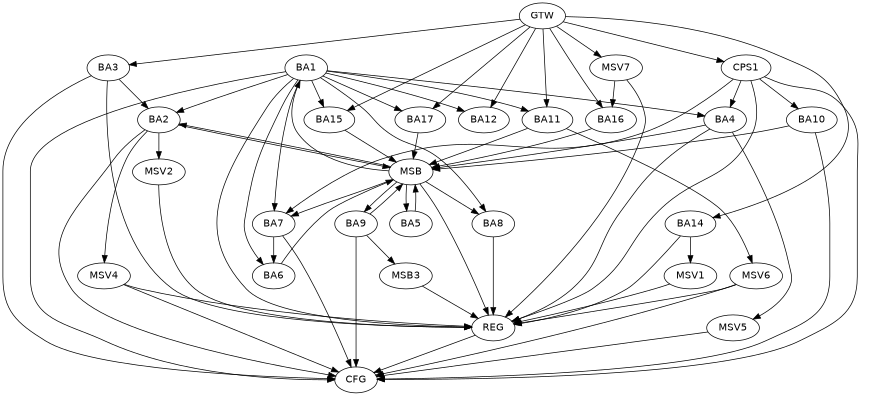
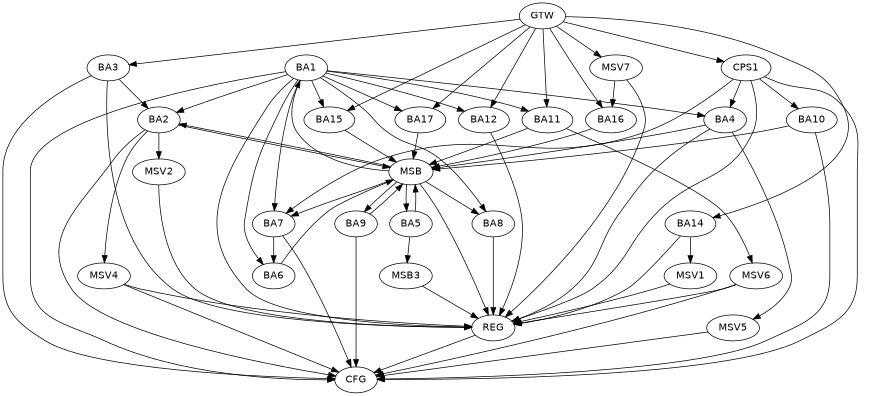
edge "BA12" -> "REG": added
edge "BA9" -> "MSB3": now "BA5" -> "MSB3"
